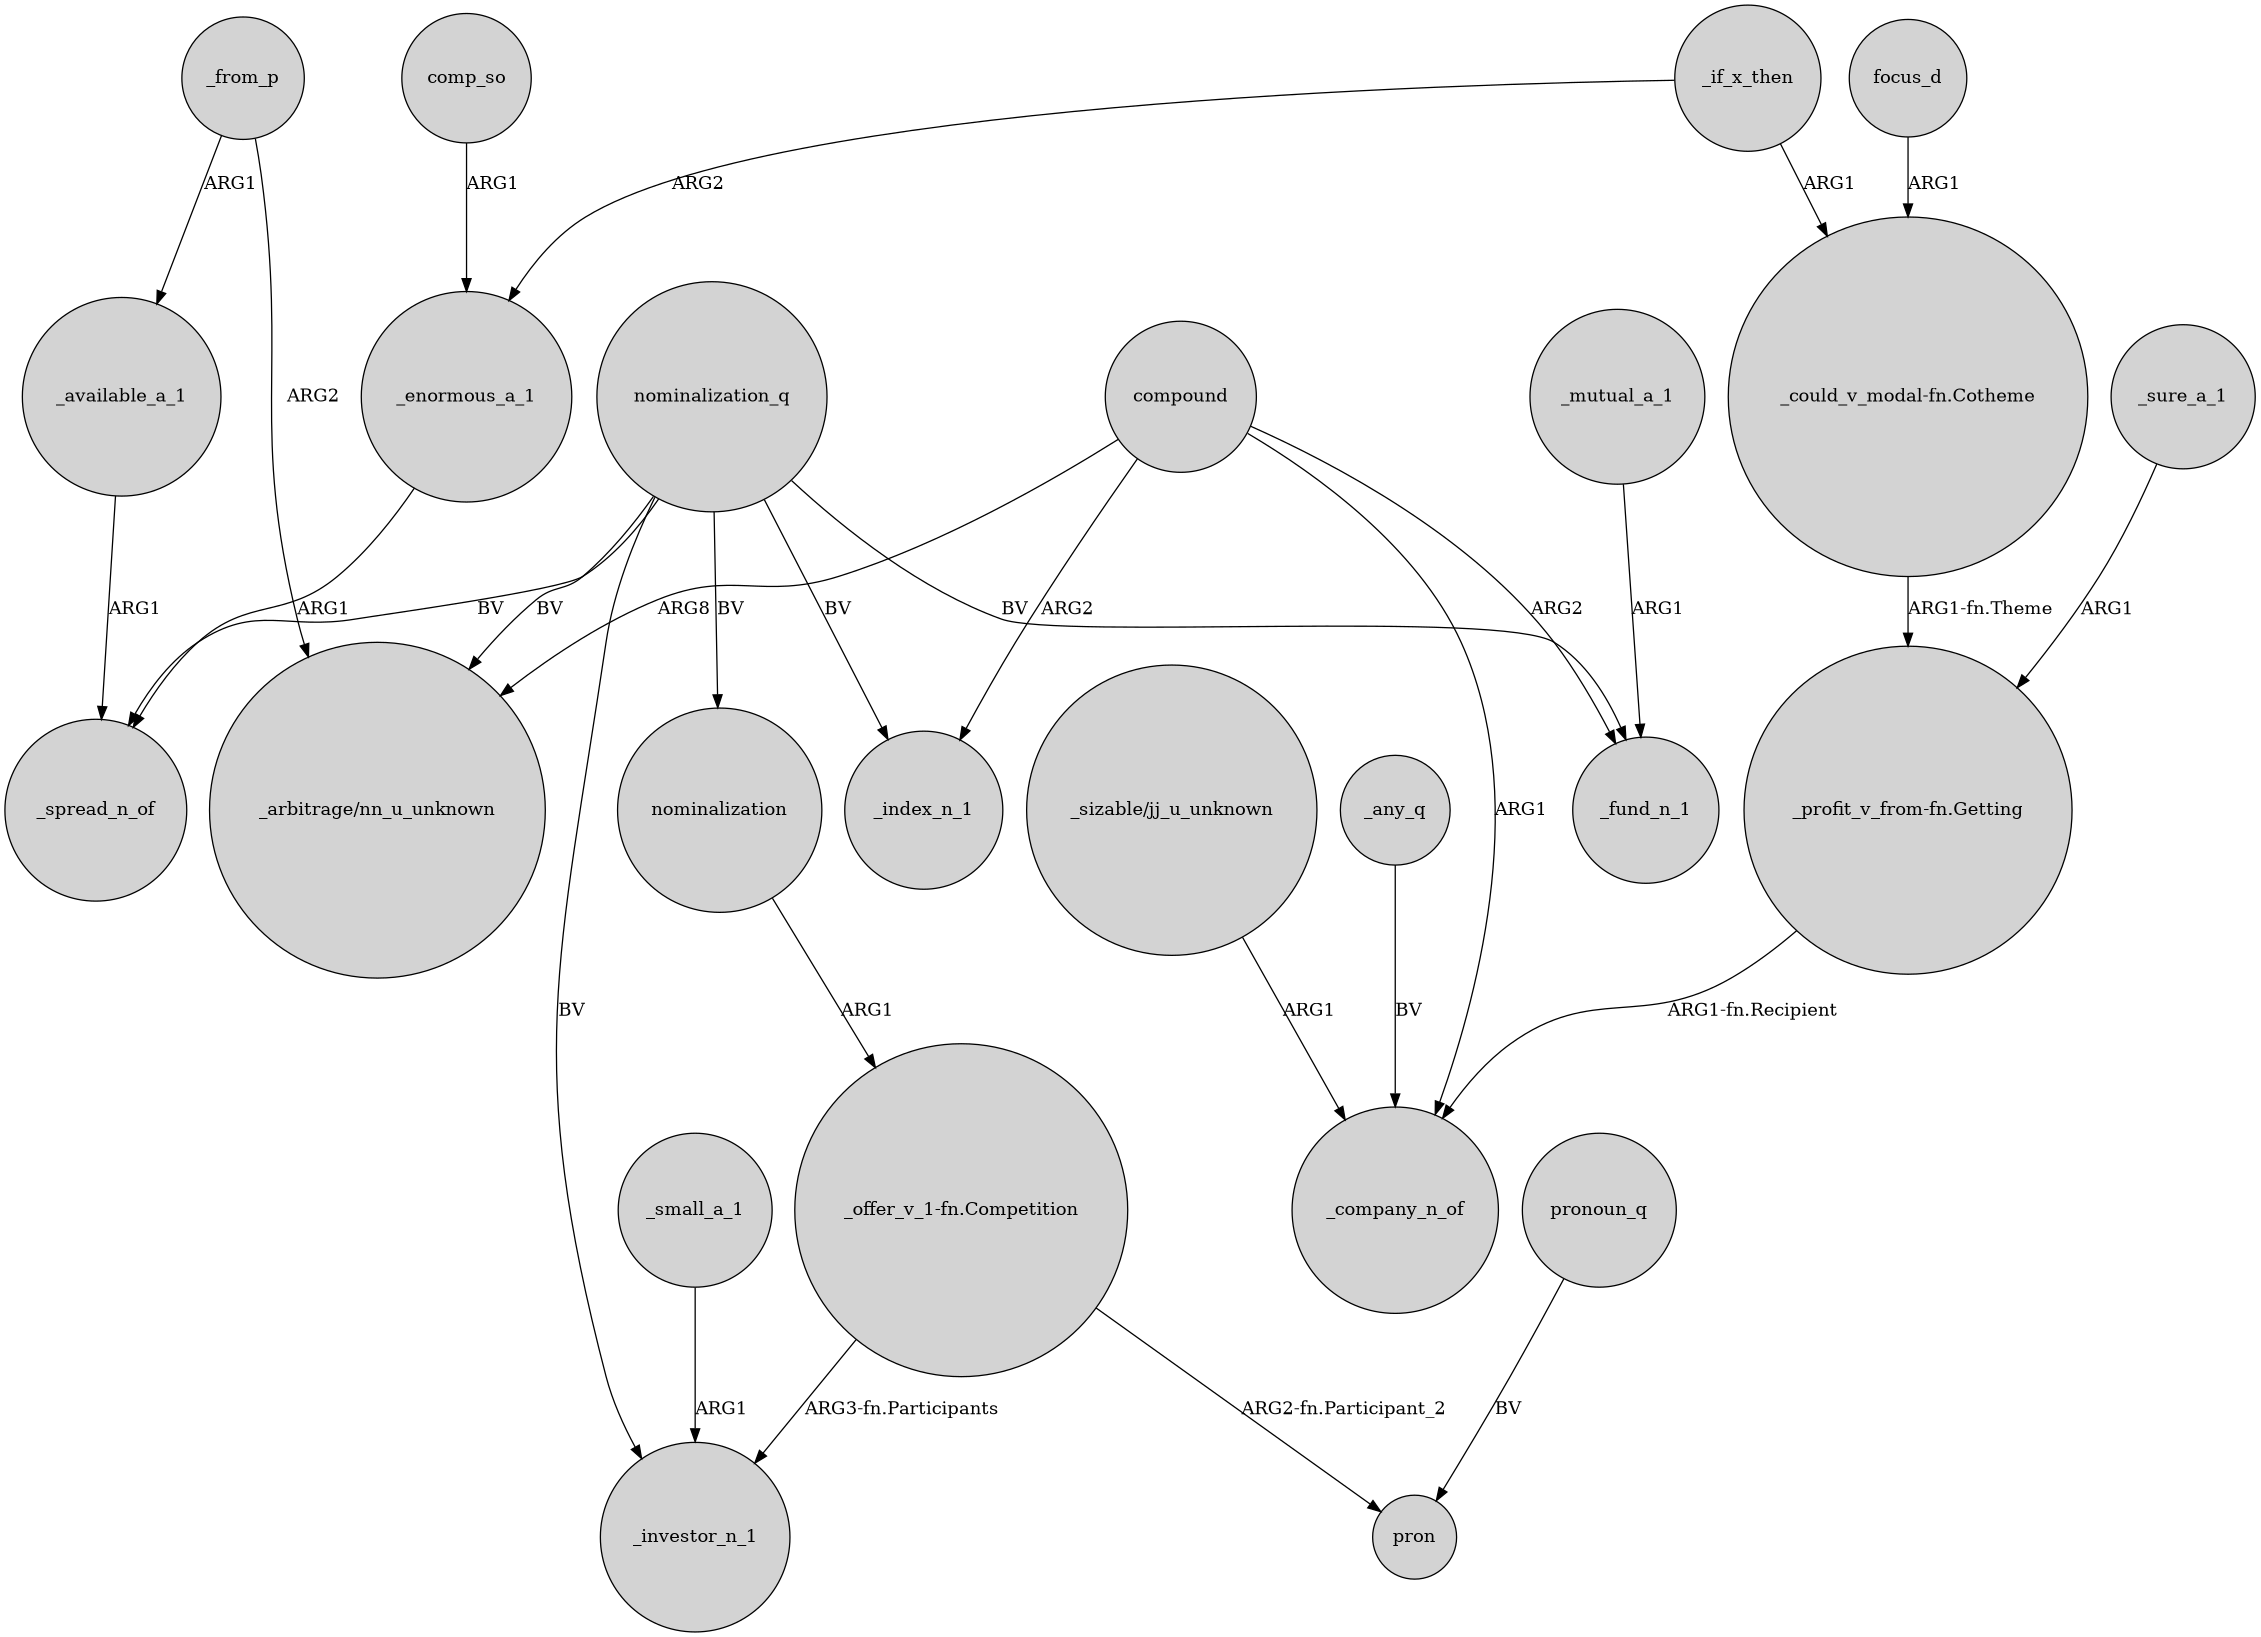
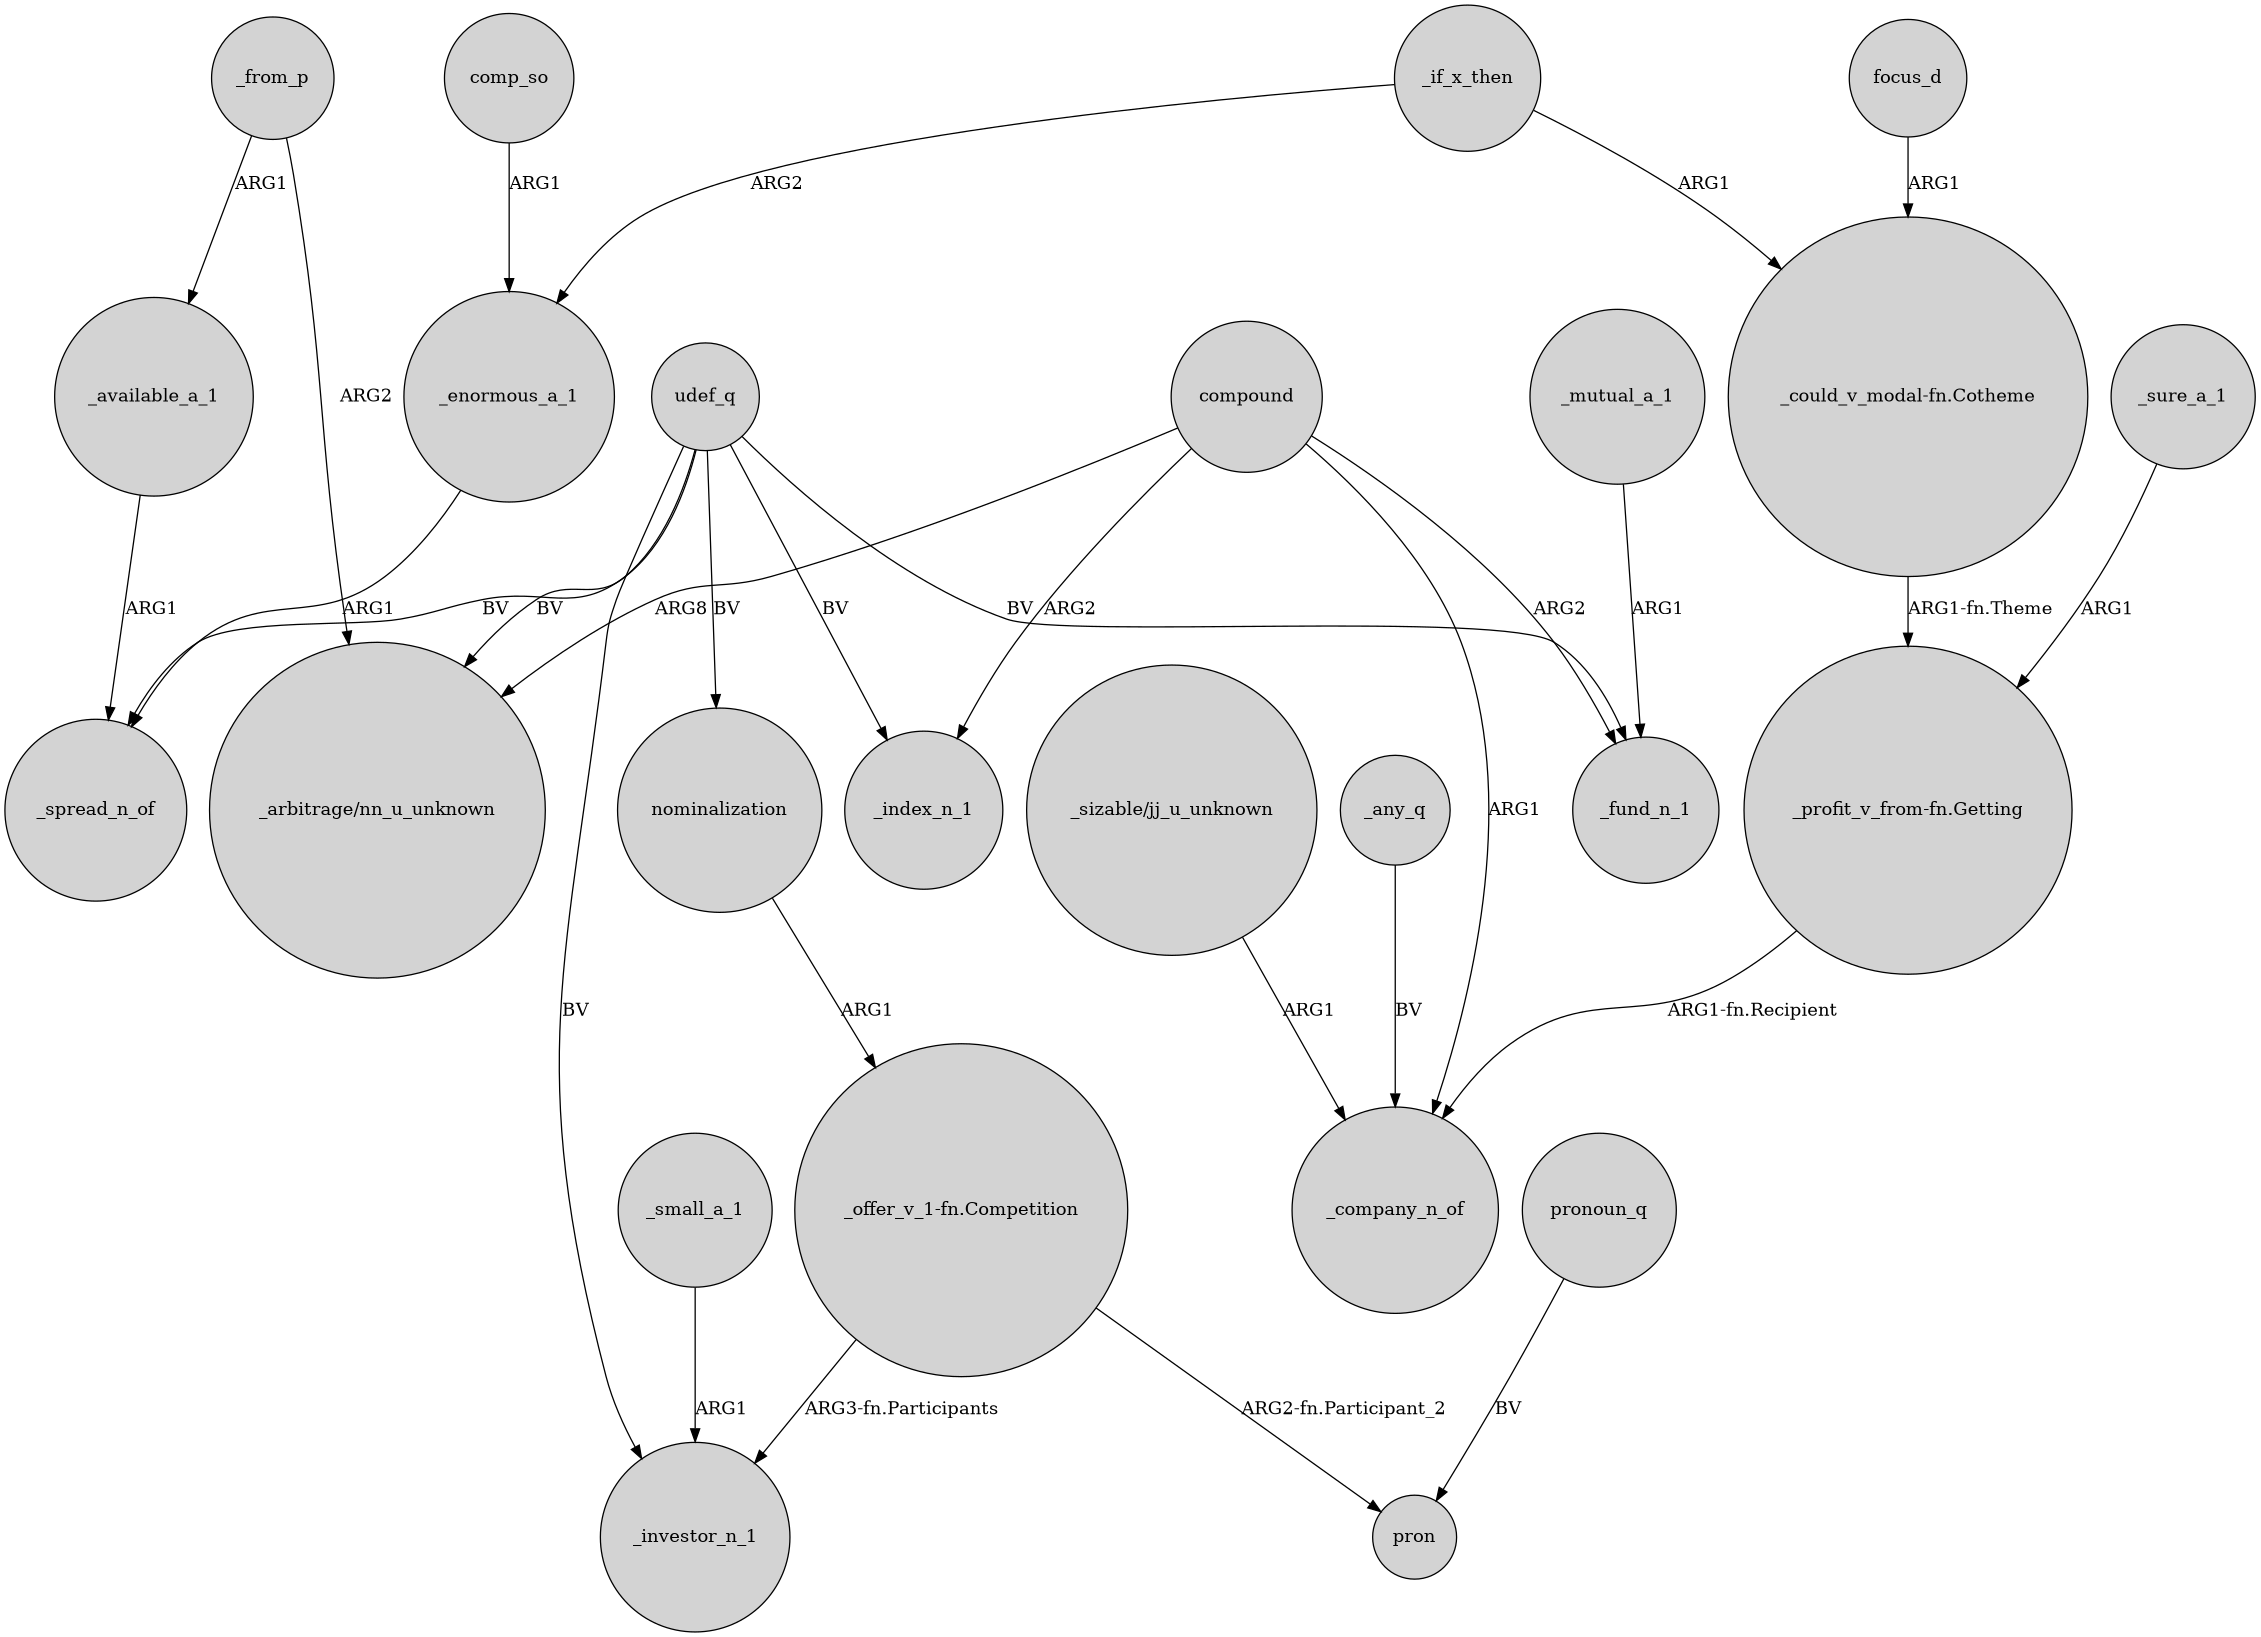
node "nominalization_q": label "nominalization_q" -> "udef_q"
